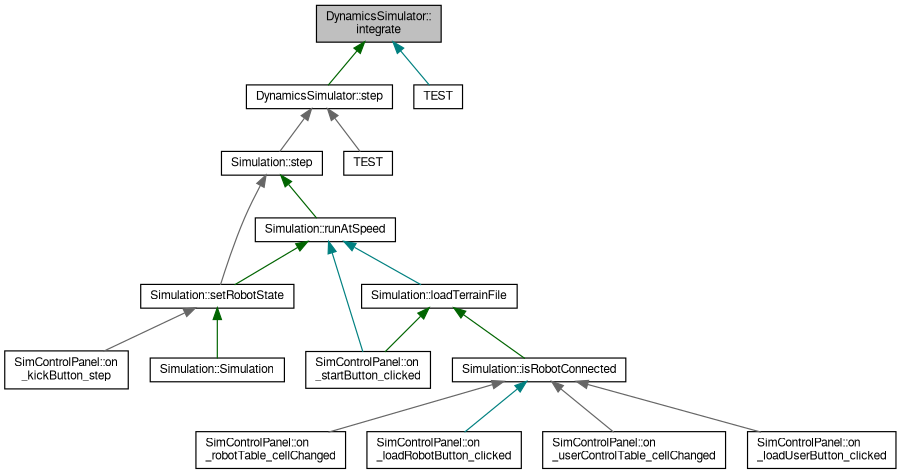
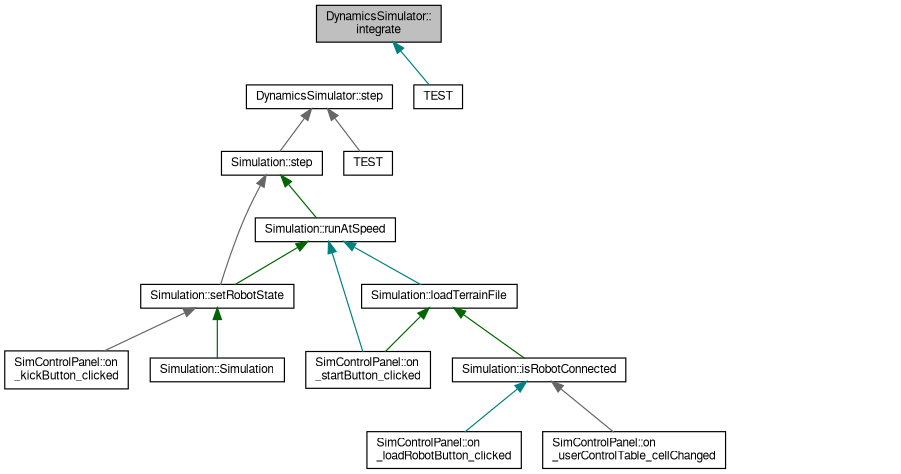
edge "DynamicsSimulator::step" -> "DynamicsSimulator:: integrate": removed
node "SimControlPanel::on _kickButton_step": label "SimControlPanel::on _kickButton_step" -> "SimControlPanel::on _kickButton_clicked"
node "SimControlPanel::on _robotTable_cellChanged": removed
node "SimControlPanel::on _loadUserButton_clicked": removed
